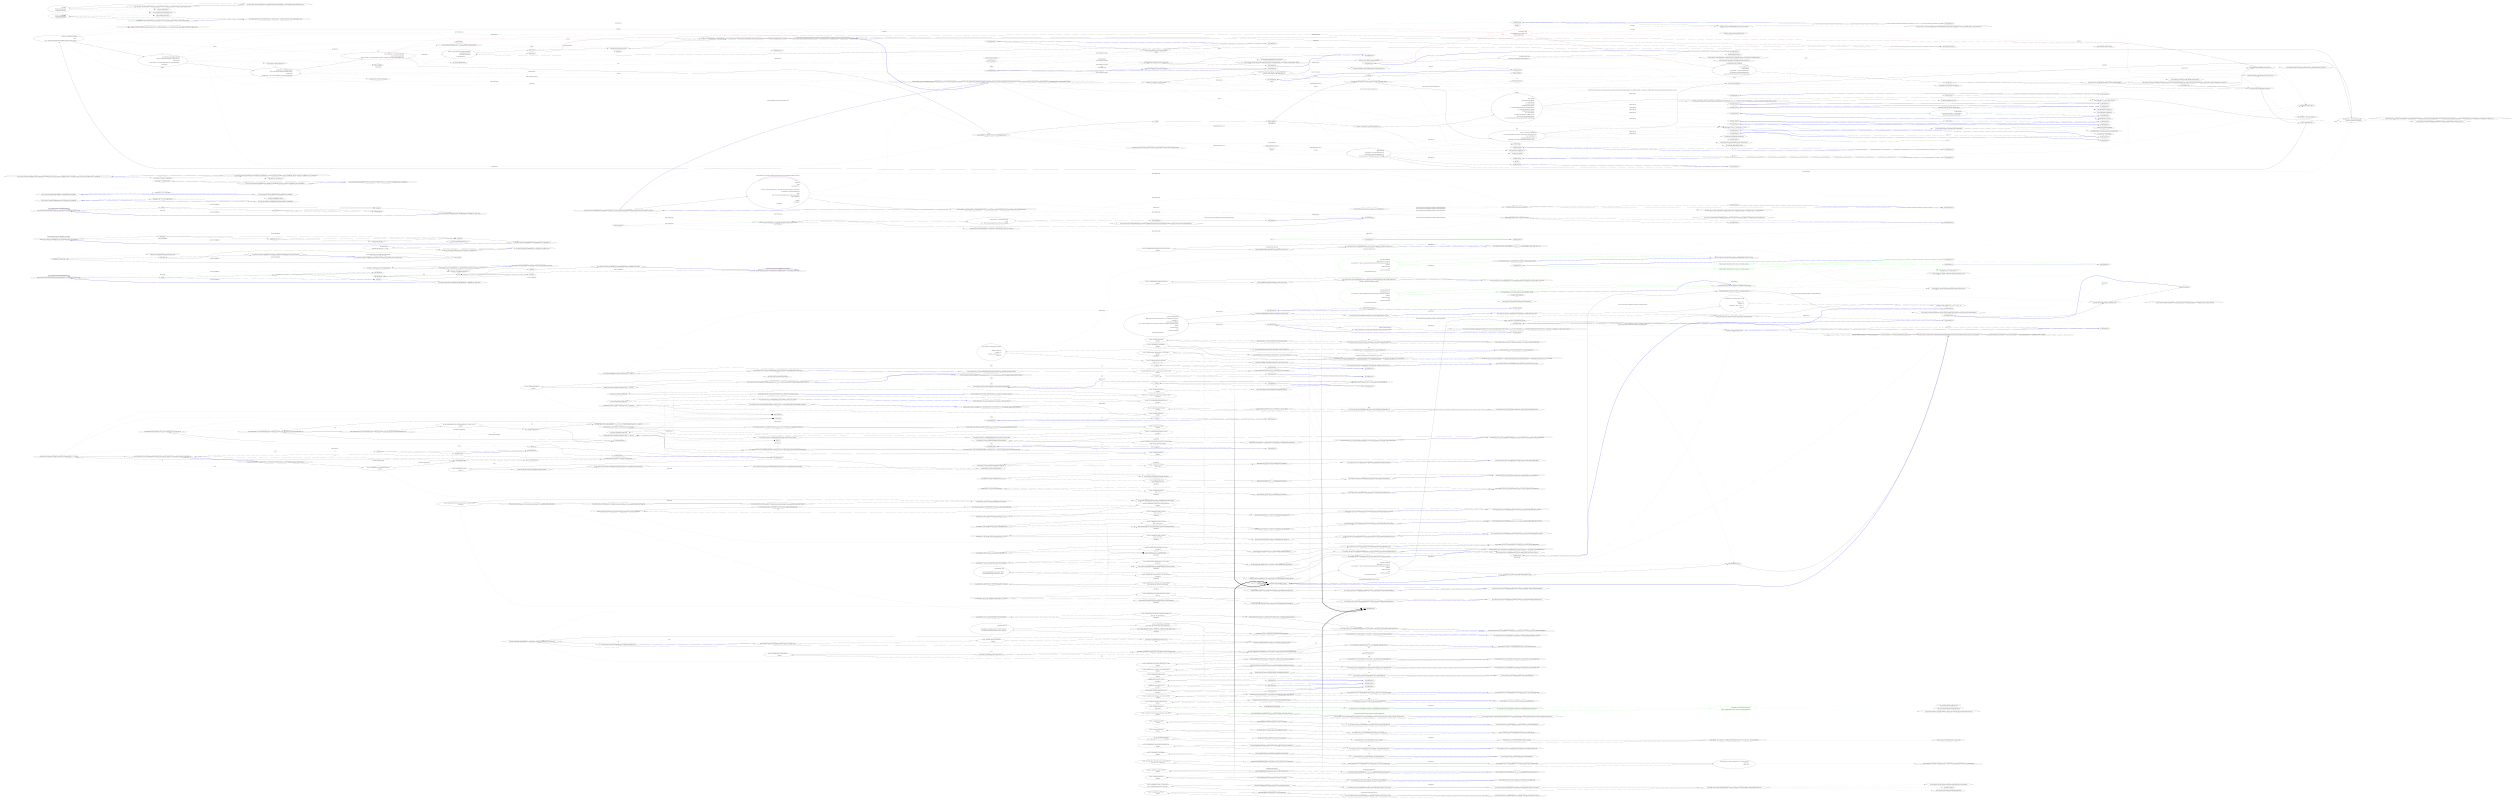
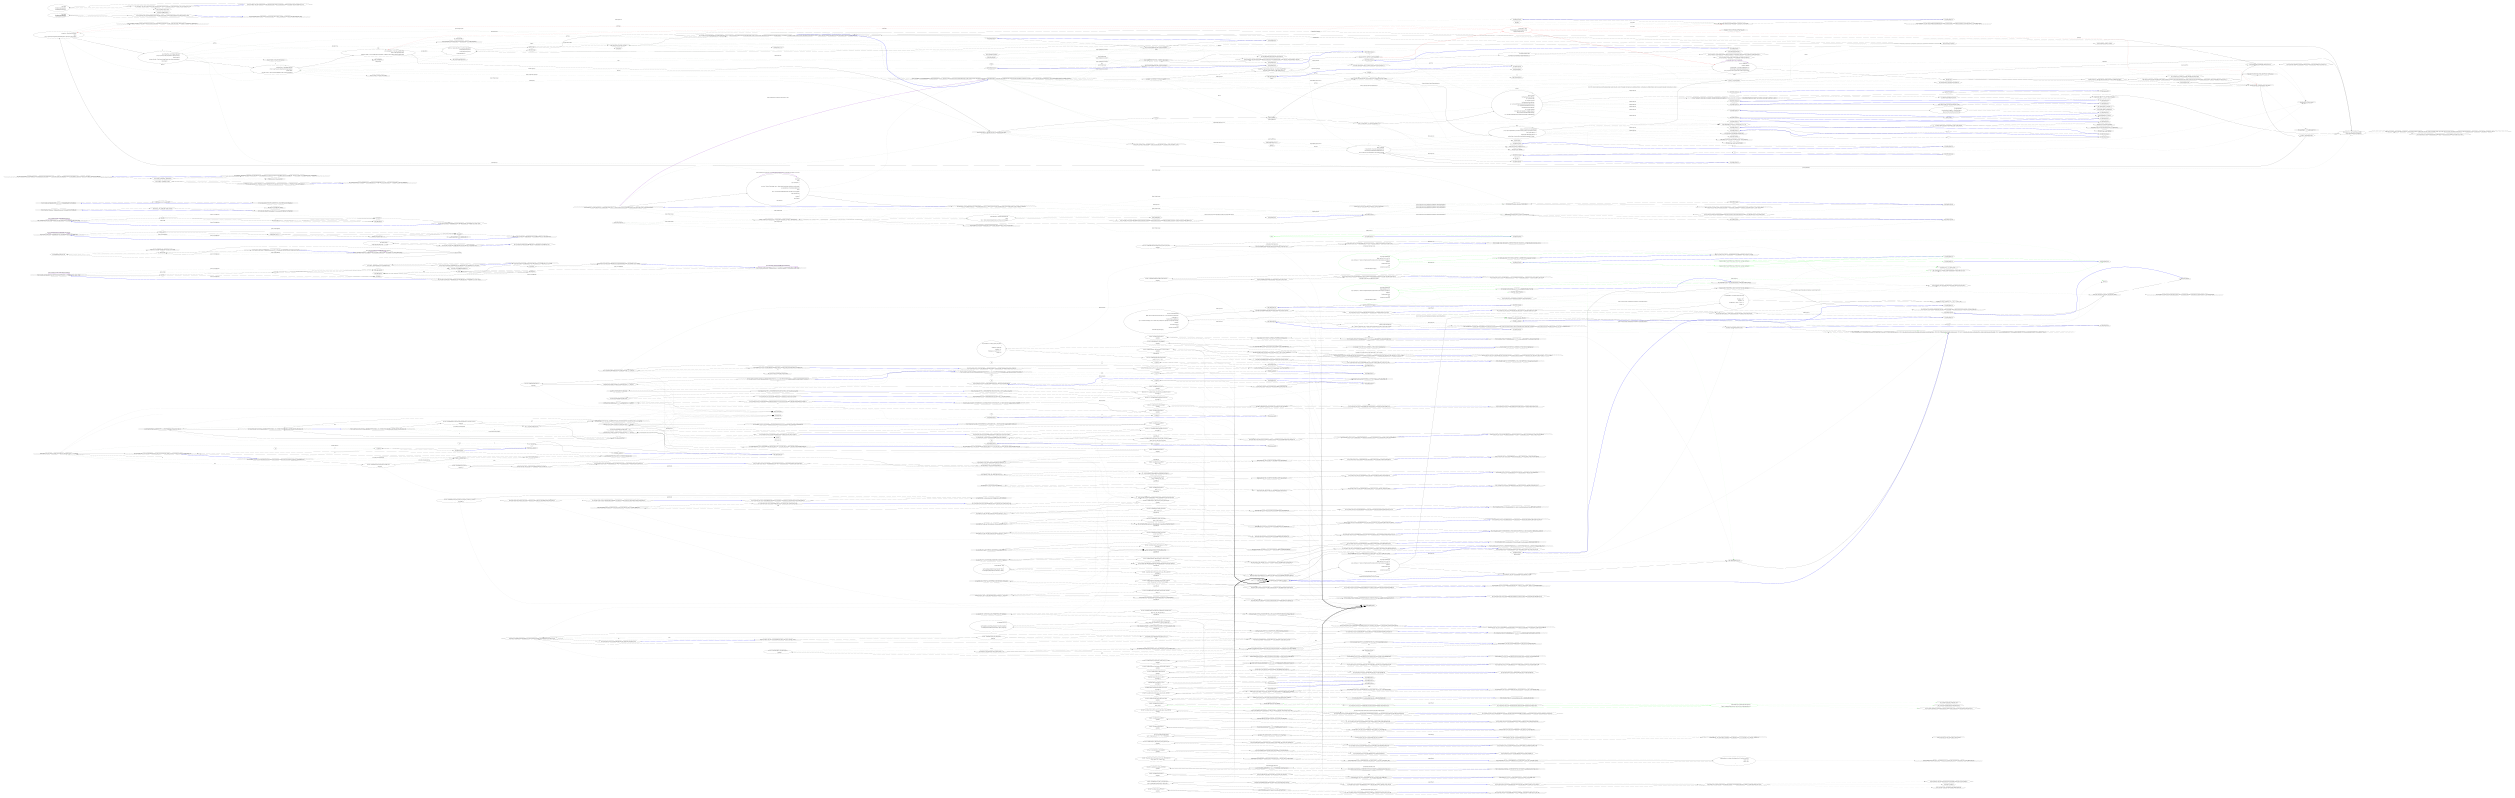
node "Entry CommandLine.Parser.FormatCommandLine<T>(T)": removed
